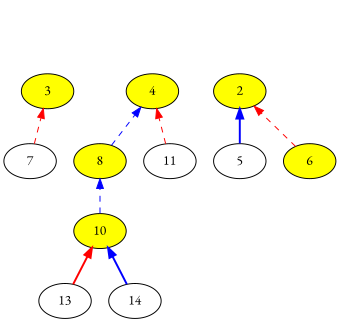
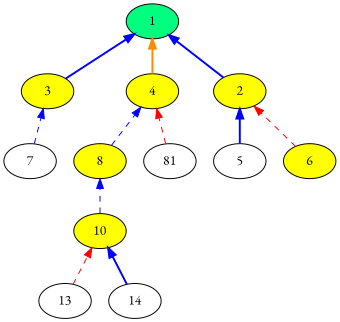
node "1": added
edge "7" -> "3": color red -> blue
node "11": label "11" -> "81"
edge "13" -> "10": style bold -> dashed
